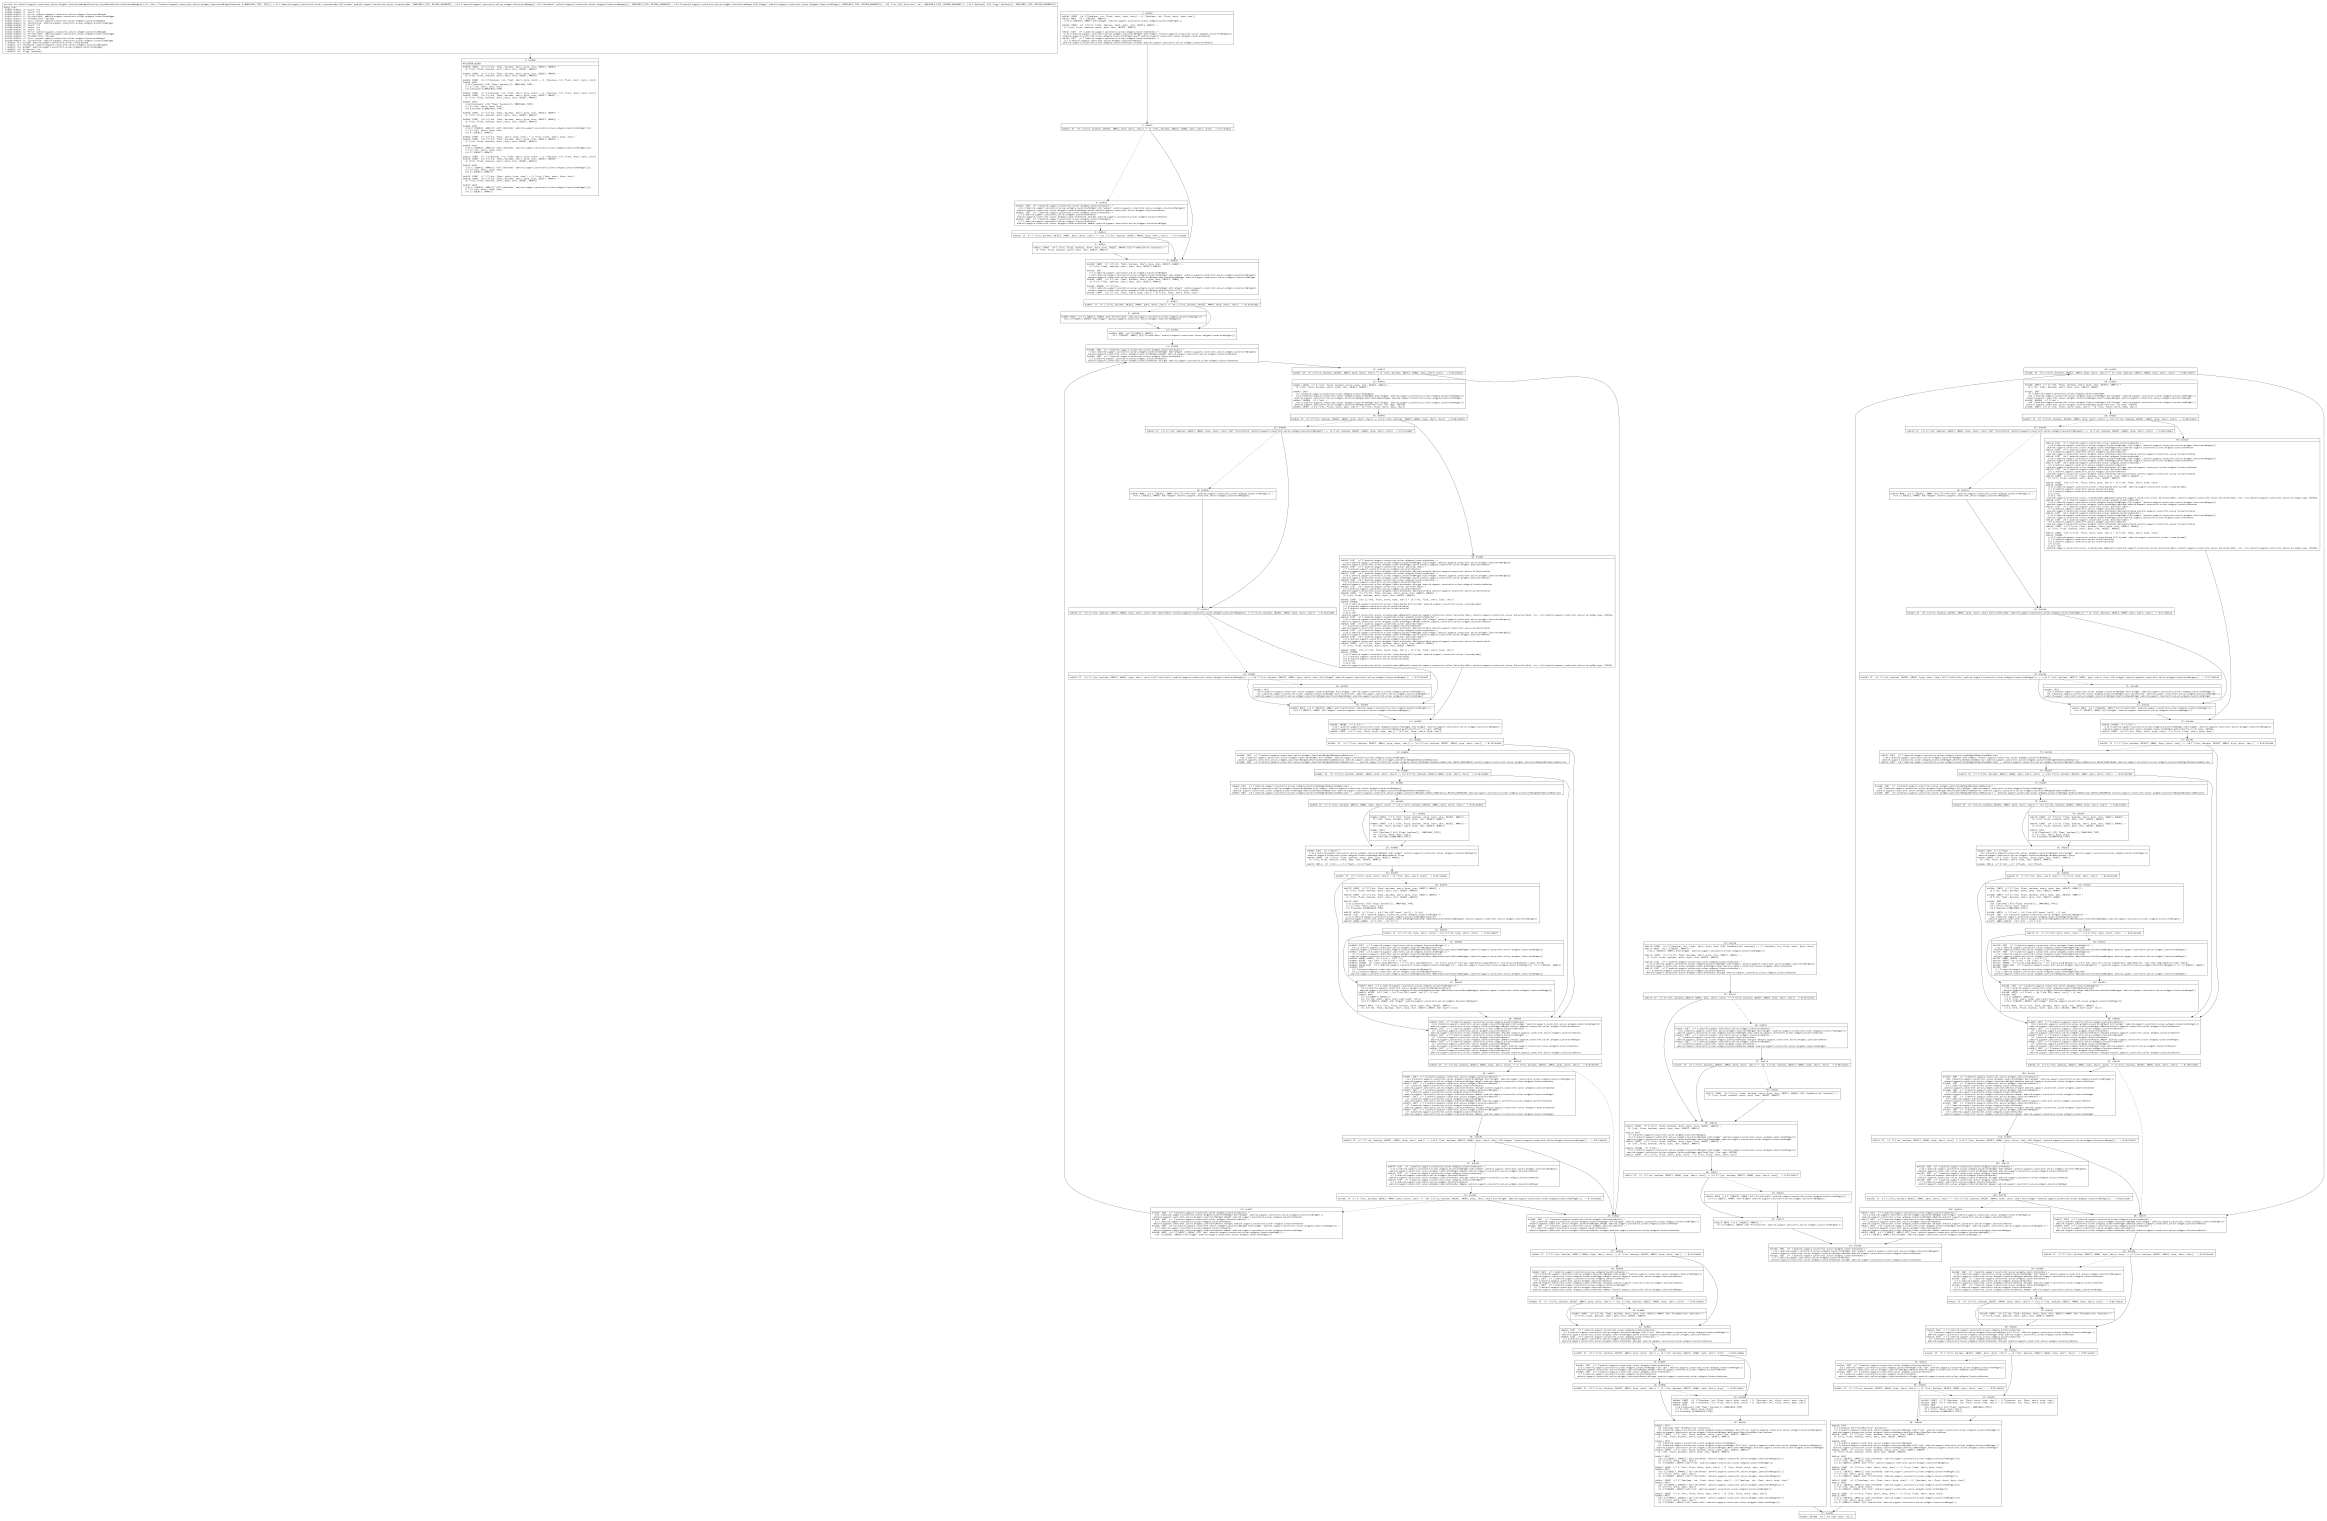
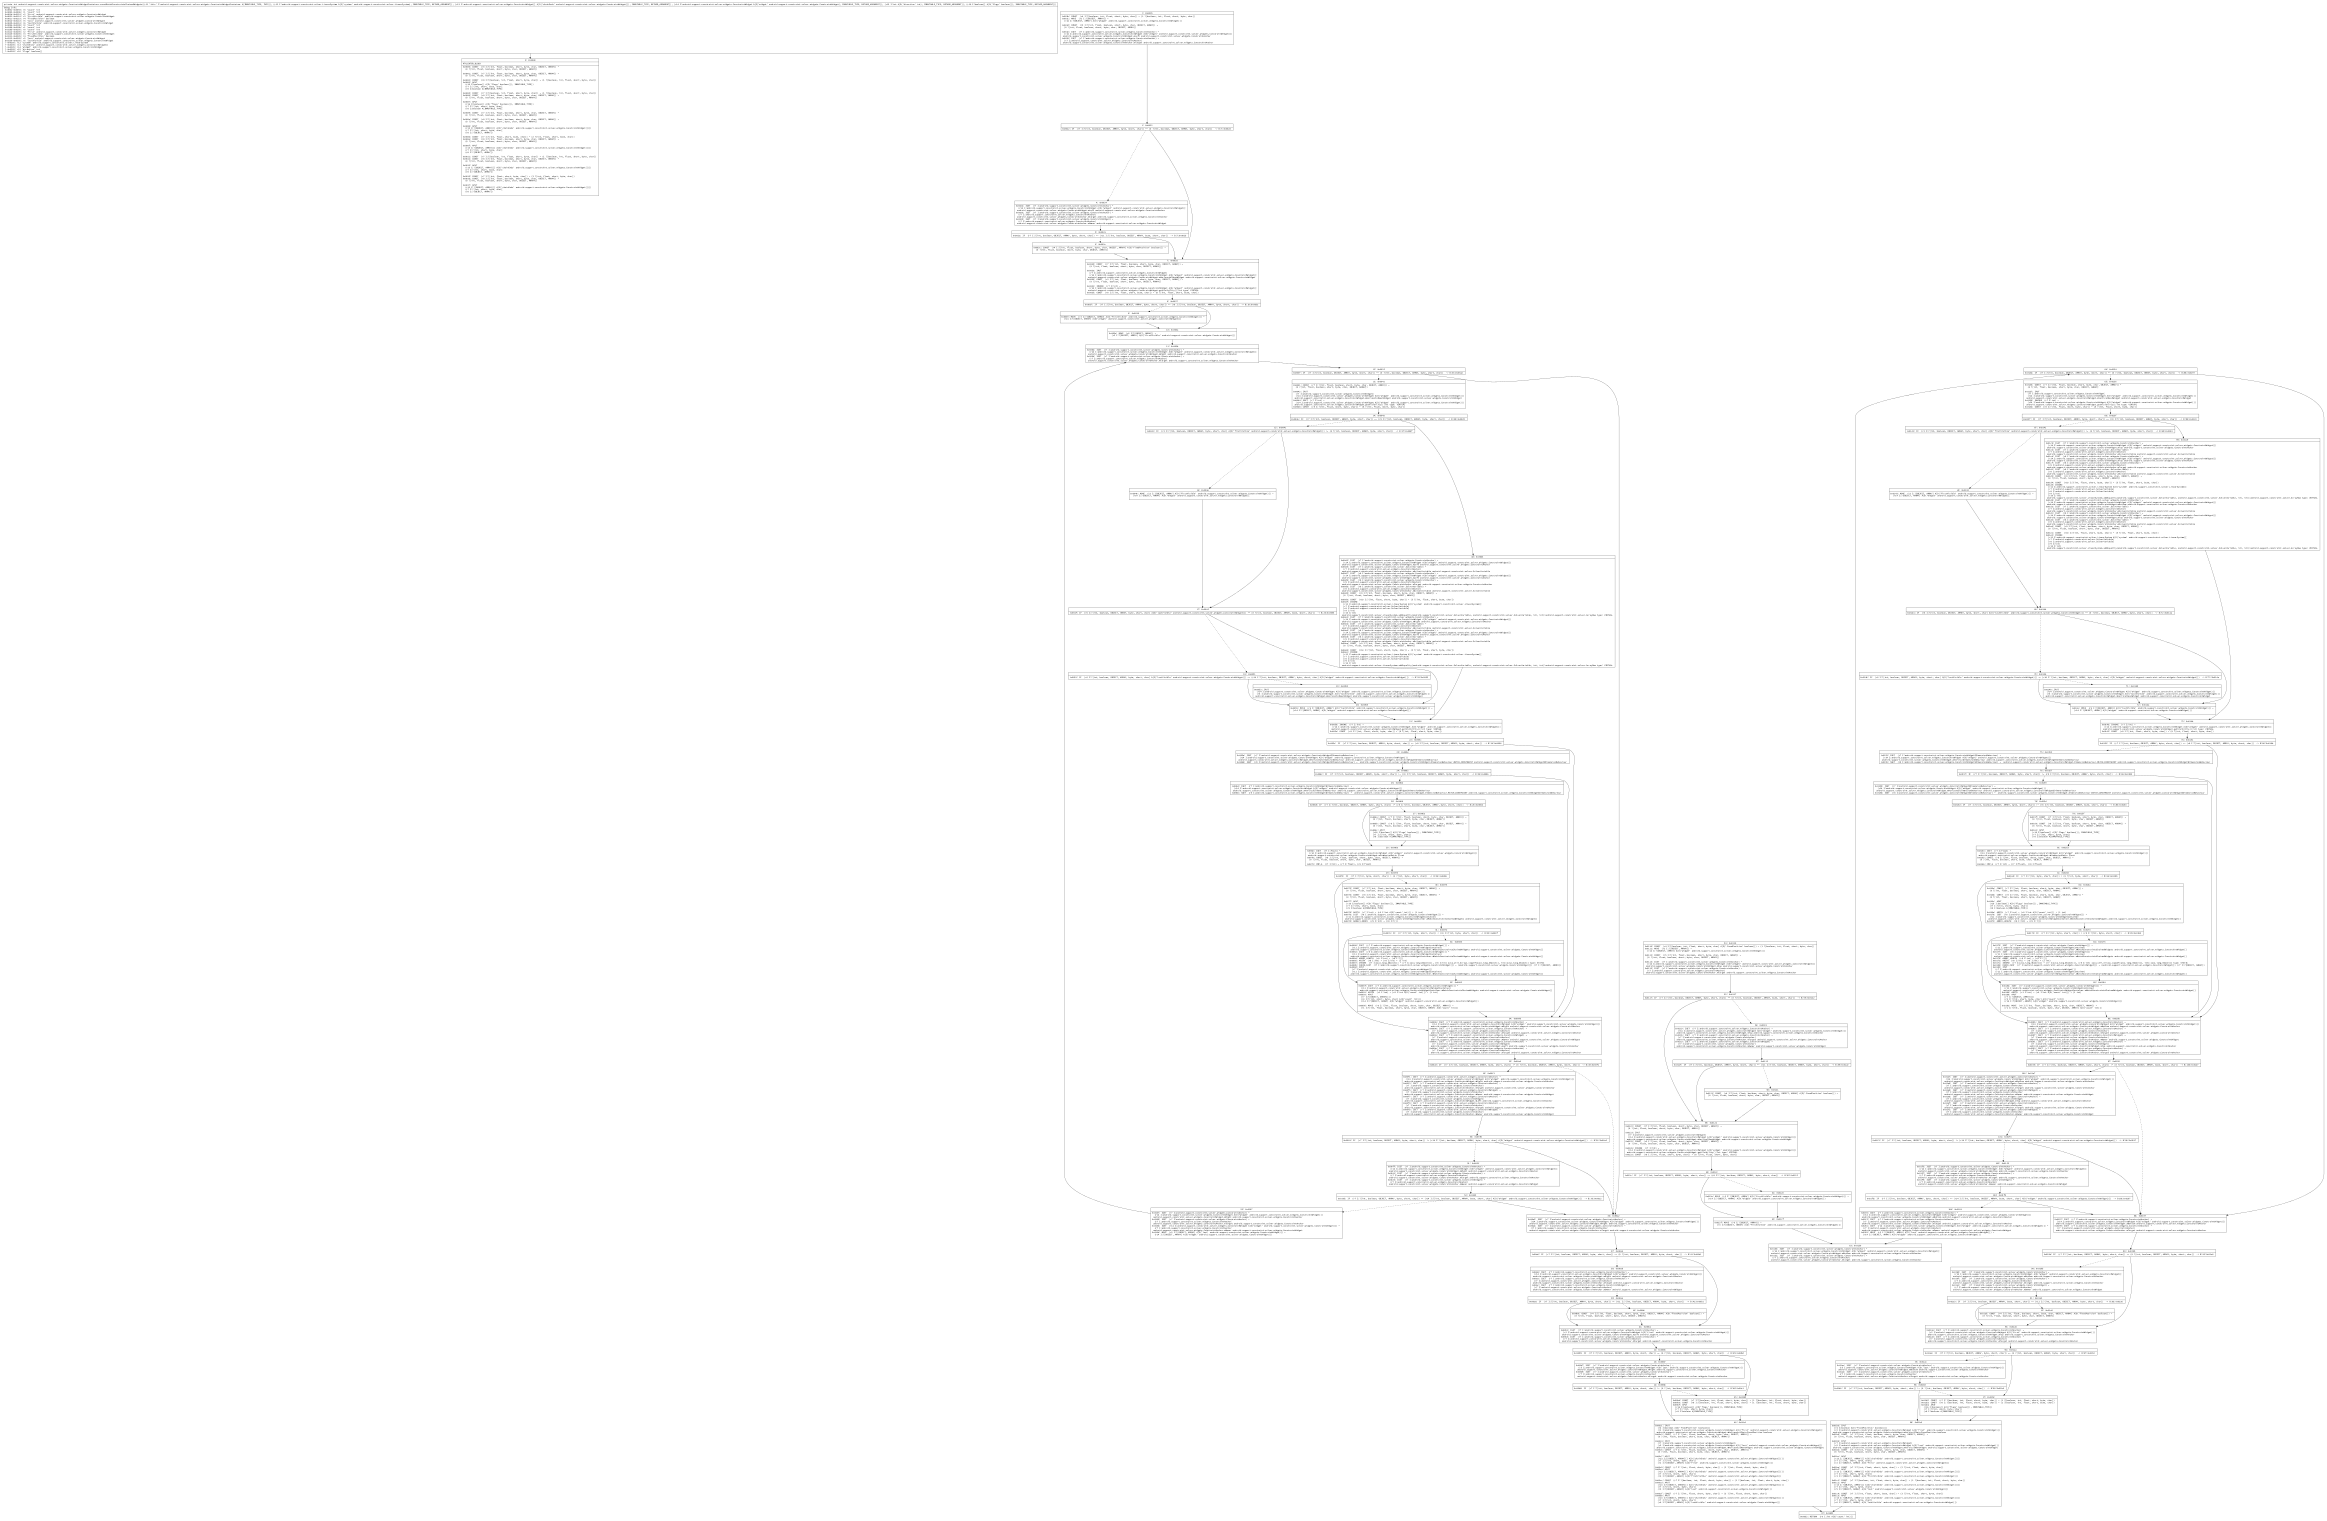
node "13: 0x0041": text "0x0044: INVOKE  (r7 I:int) =" -> "0x0044: SGET  (r7 I:int) ="
